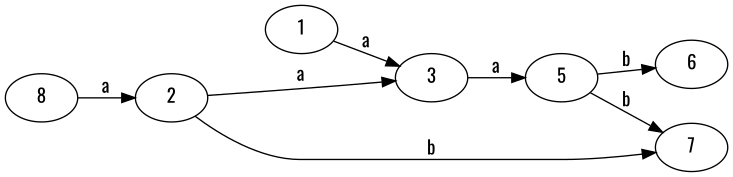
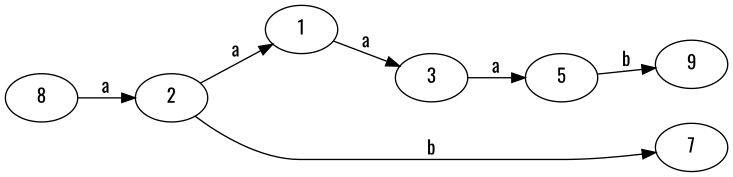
node "6": label "6" -> "9"
edge "2" -> "3": now "2" -> "1"
edge "5" -> "7": removed, label "b"
